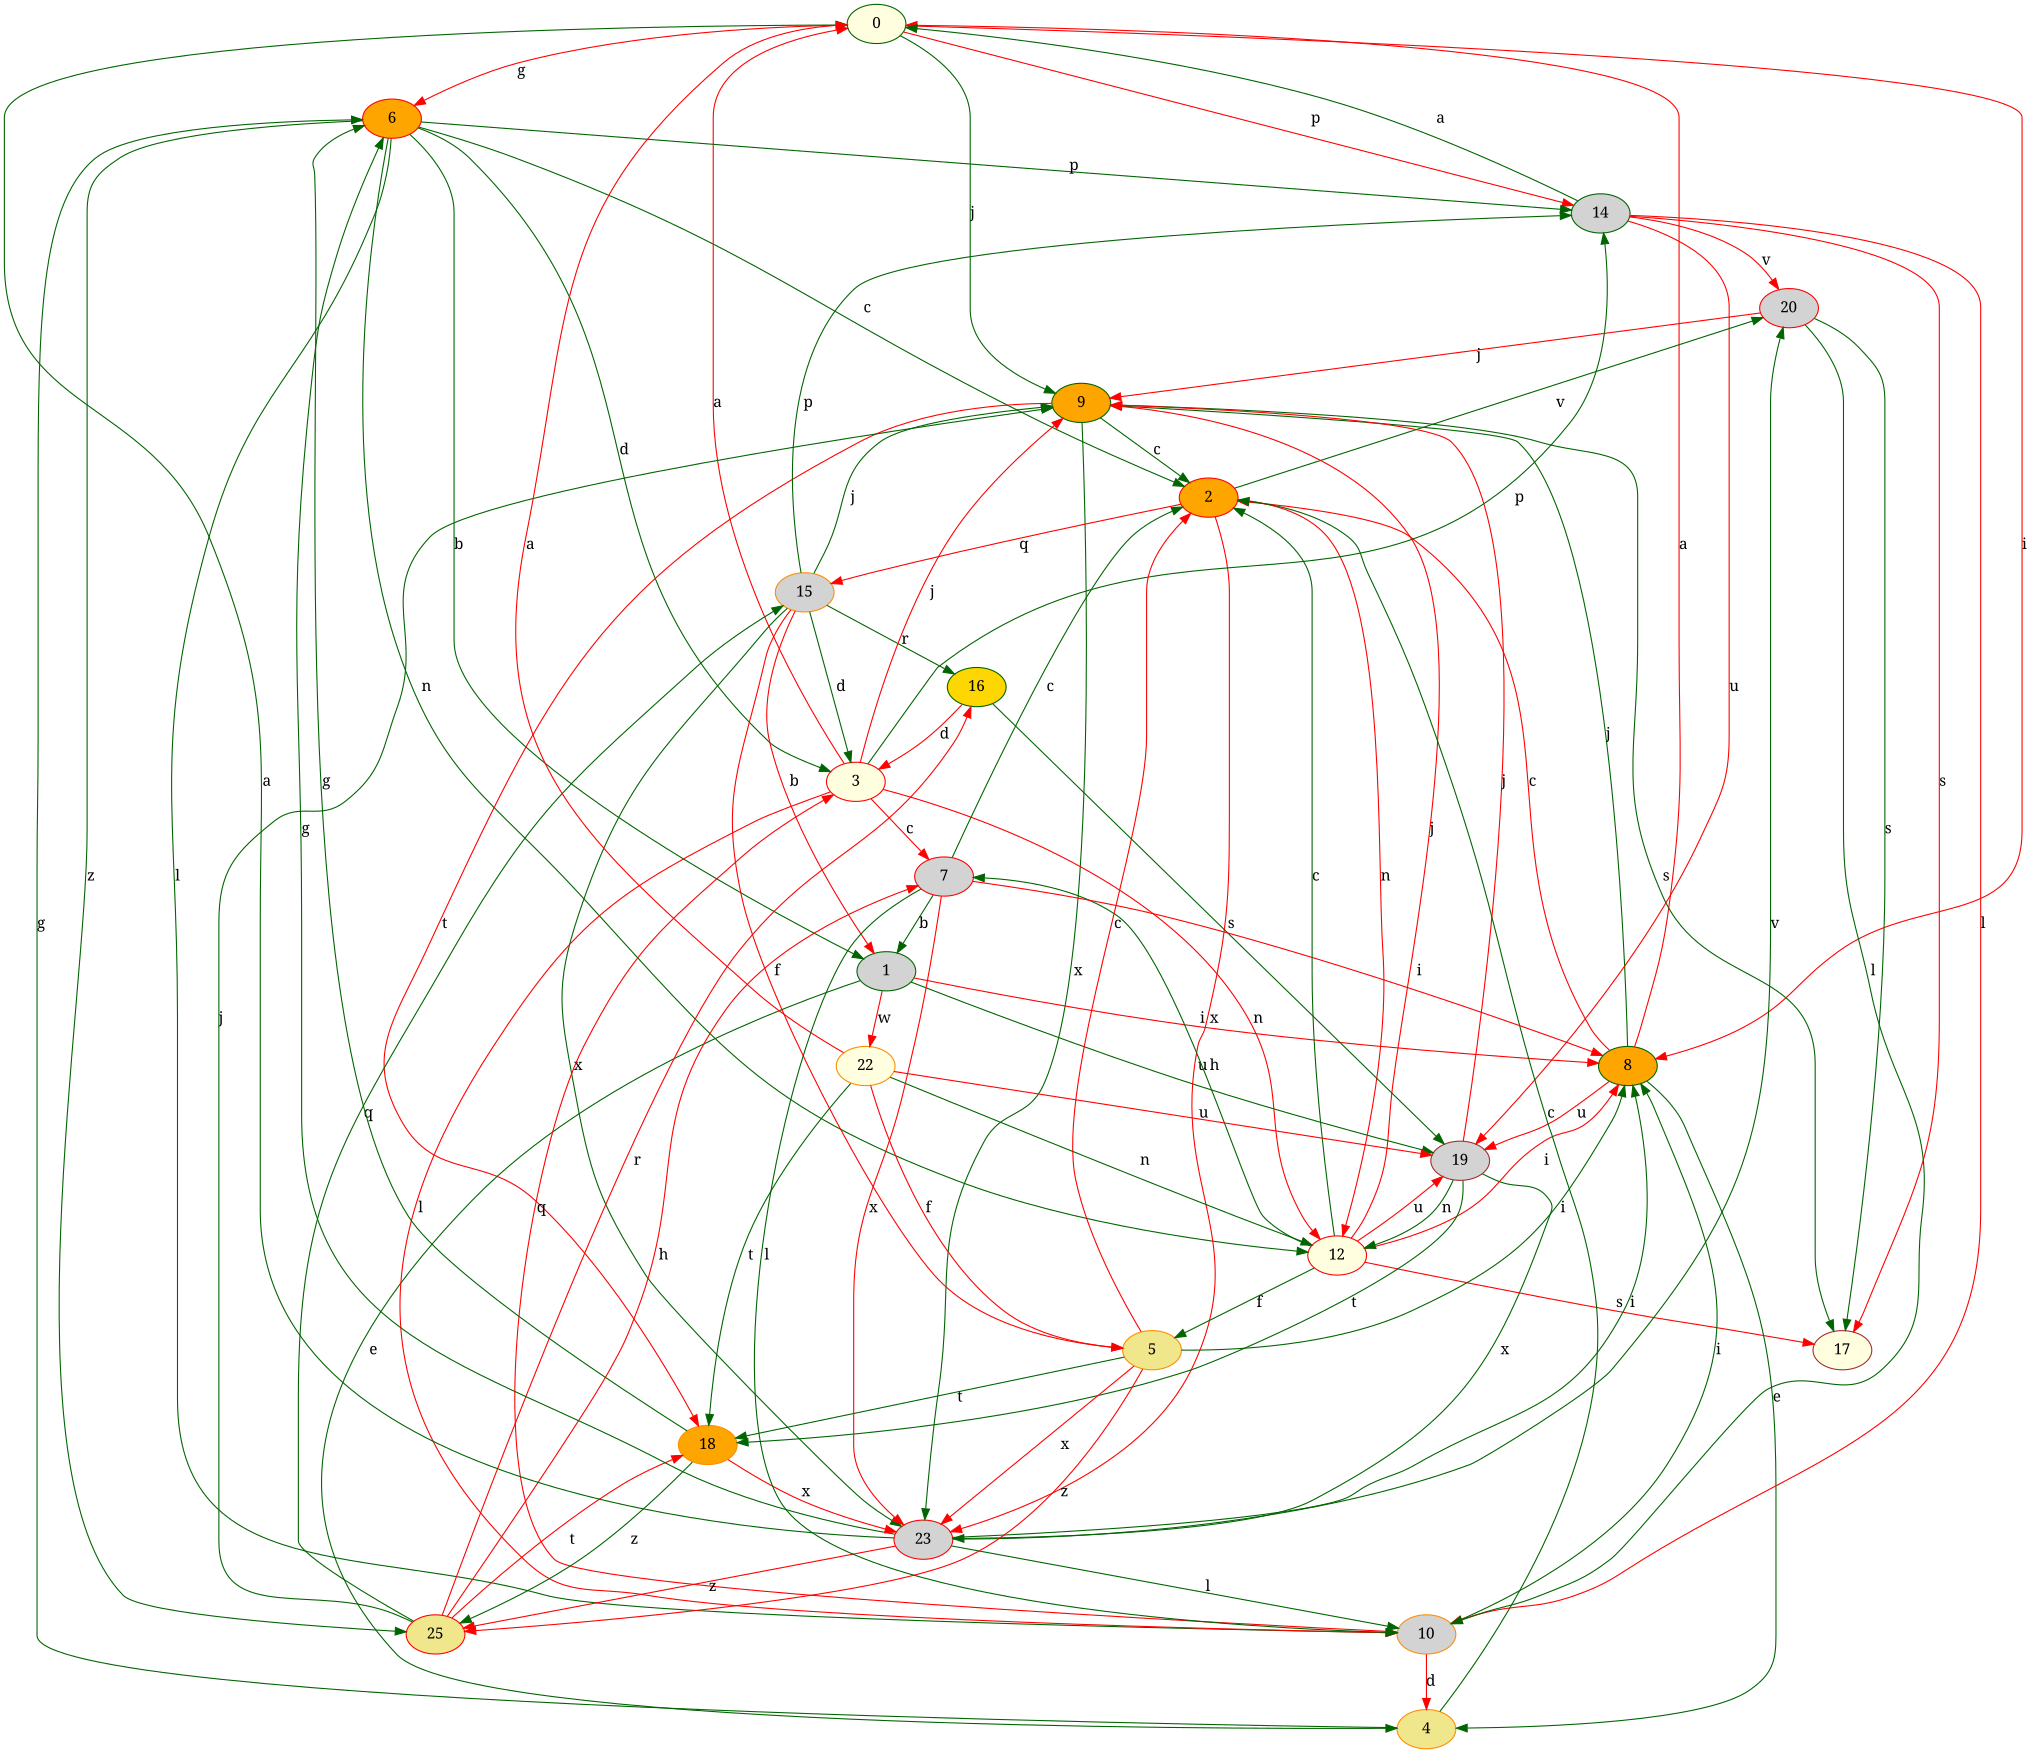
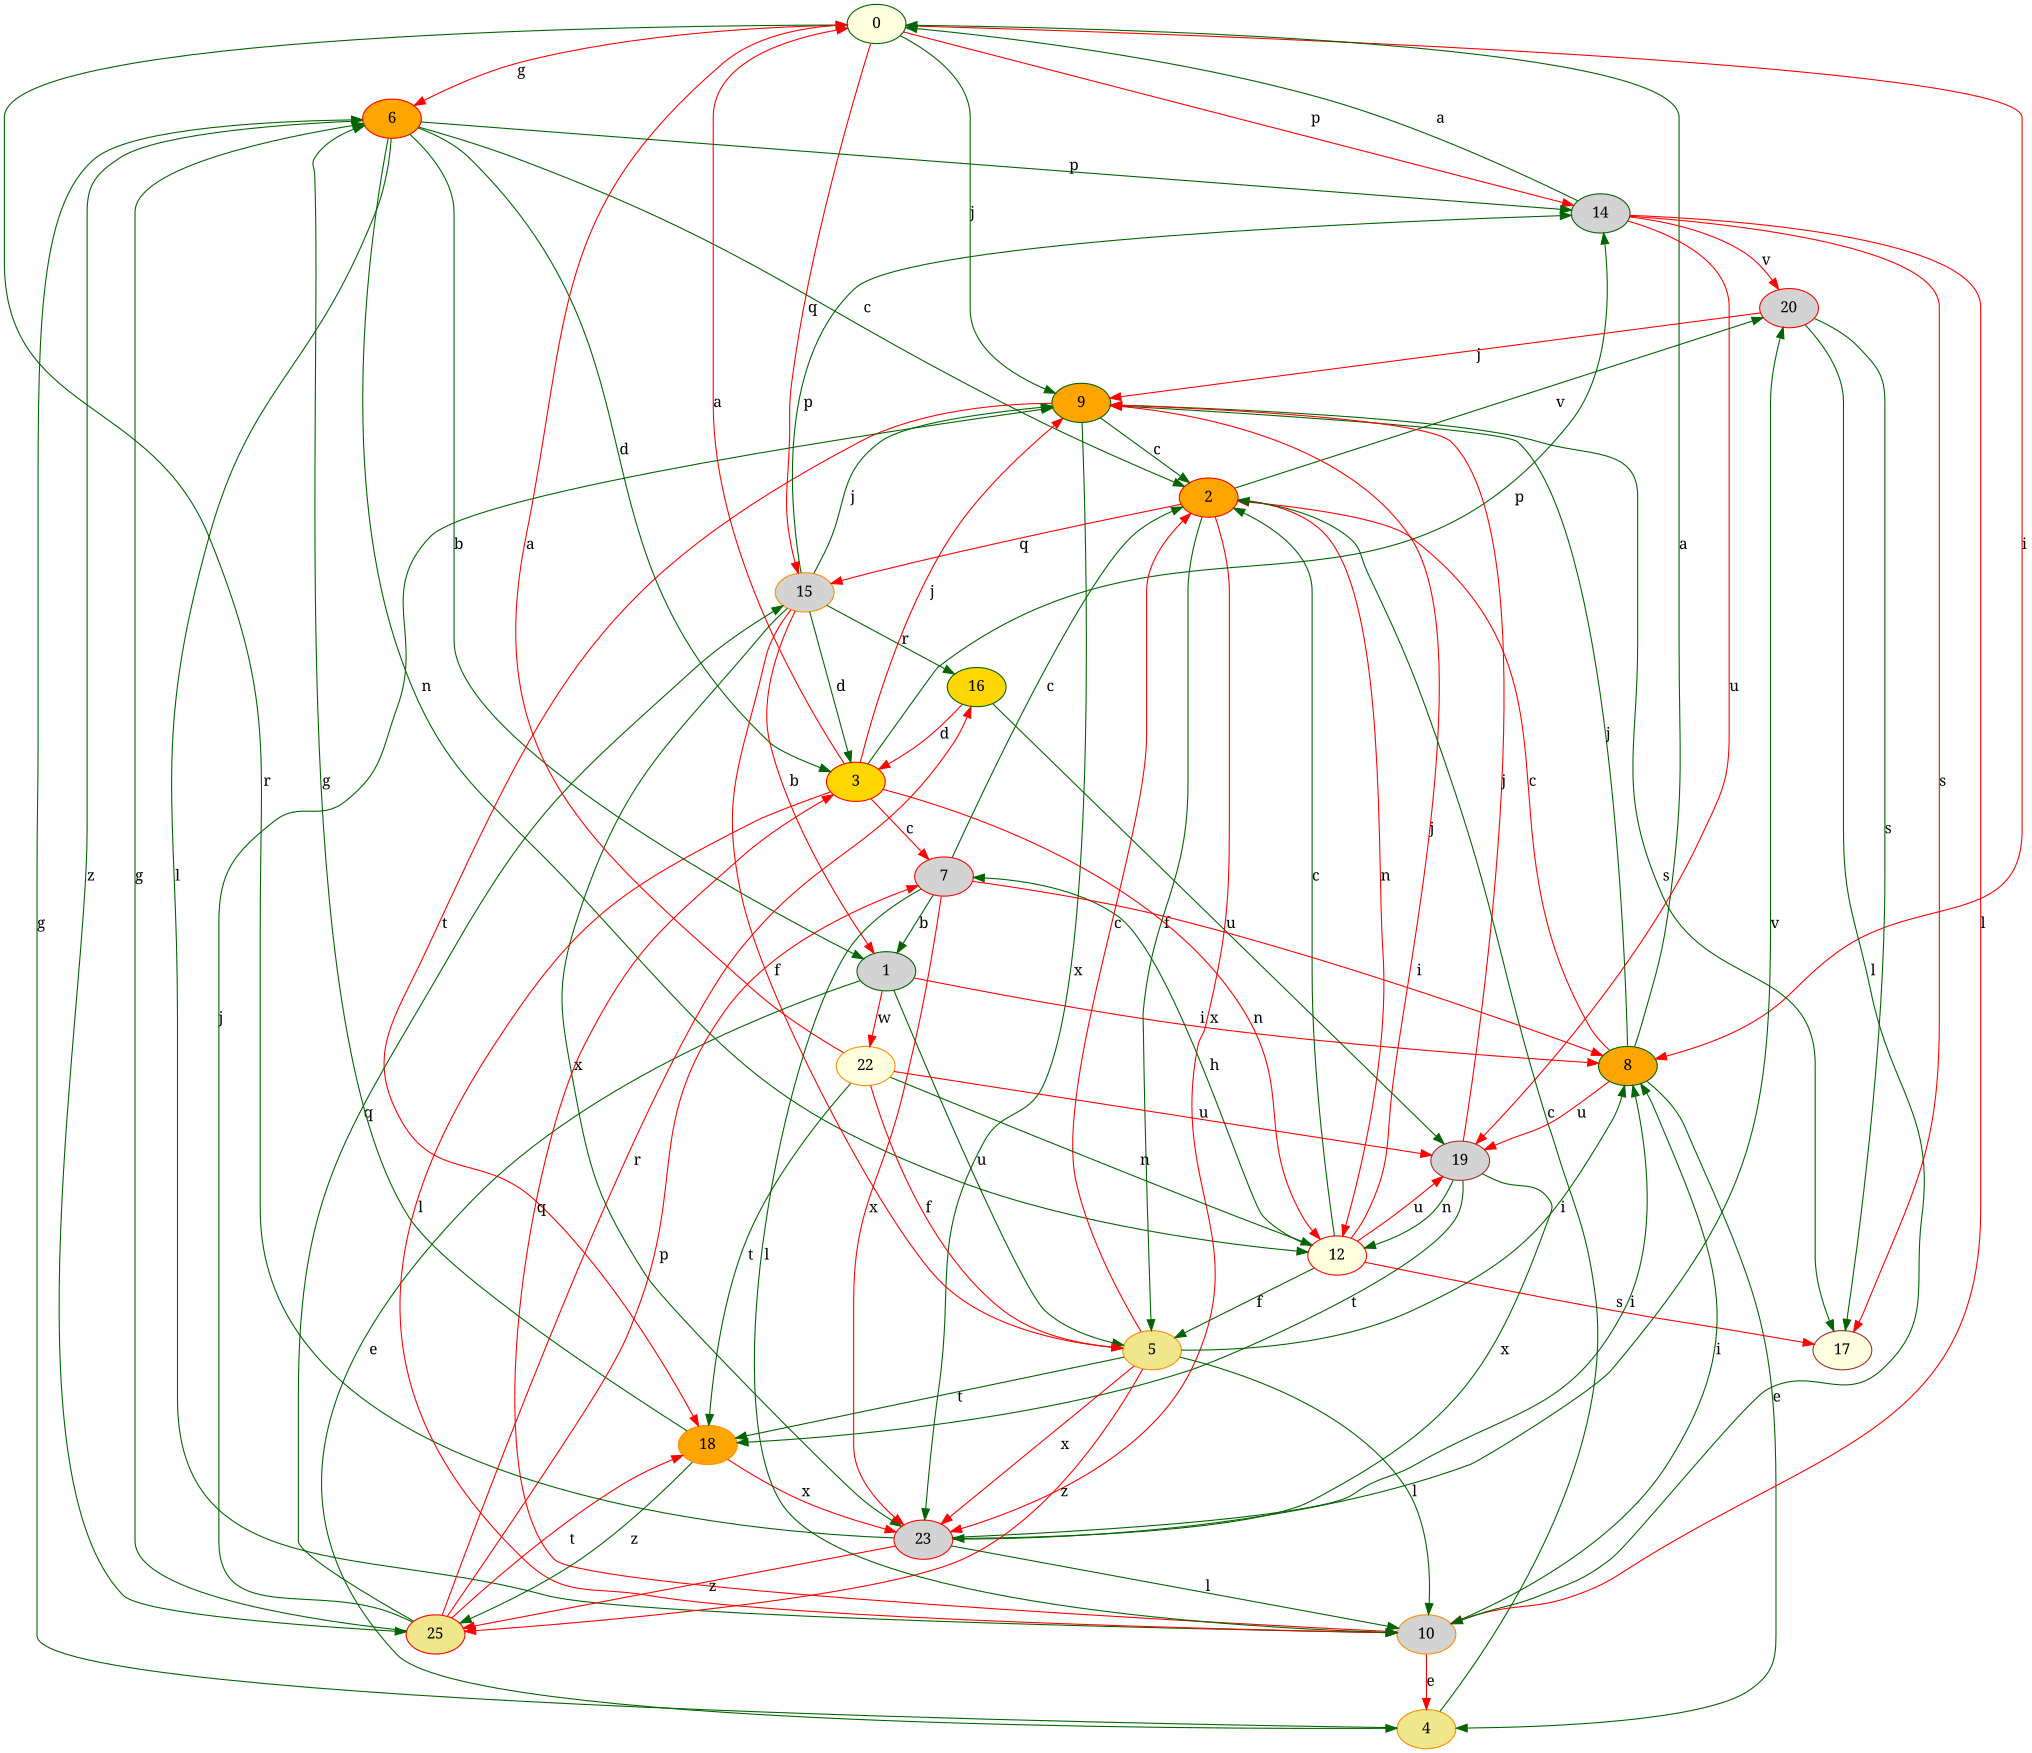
edge "8" -> "0": color red -> darkgreen
edge "0" -> "15": added, label "q"
edge "23" -> "0": label "a" -> "r"
node "3": fillcolor lightyellow -> gold
edge "2" -> "5": added, label "f"
edge "16" -> "19": label "s" -> "u"
edge "23" -> "6": now "25" -> "6"
edge "1" -> "19": now "1" -> "5"
edge "12" -> "8": removed, label "i"
edge "25" -> "7": label "h" -> "p"
edge "5" -> "10": added, label "l"
edge "10" -> "4": label "d" -> "e"
